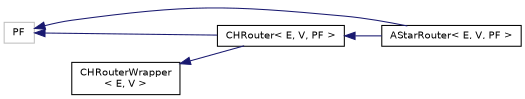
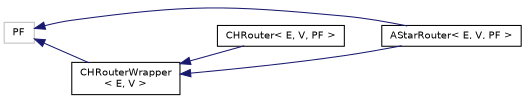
edge "CHRouter< E, V, PF >" -> "PF": now "CHRouterWrapper < E, V >" -> "PF"
edge "AStarRouter< E, V, PF >" -> "CHRouter< E, V, PF >": now "AStarRouter< E, V, PF >" -> "CHRouterWrapper < E, V >"
